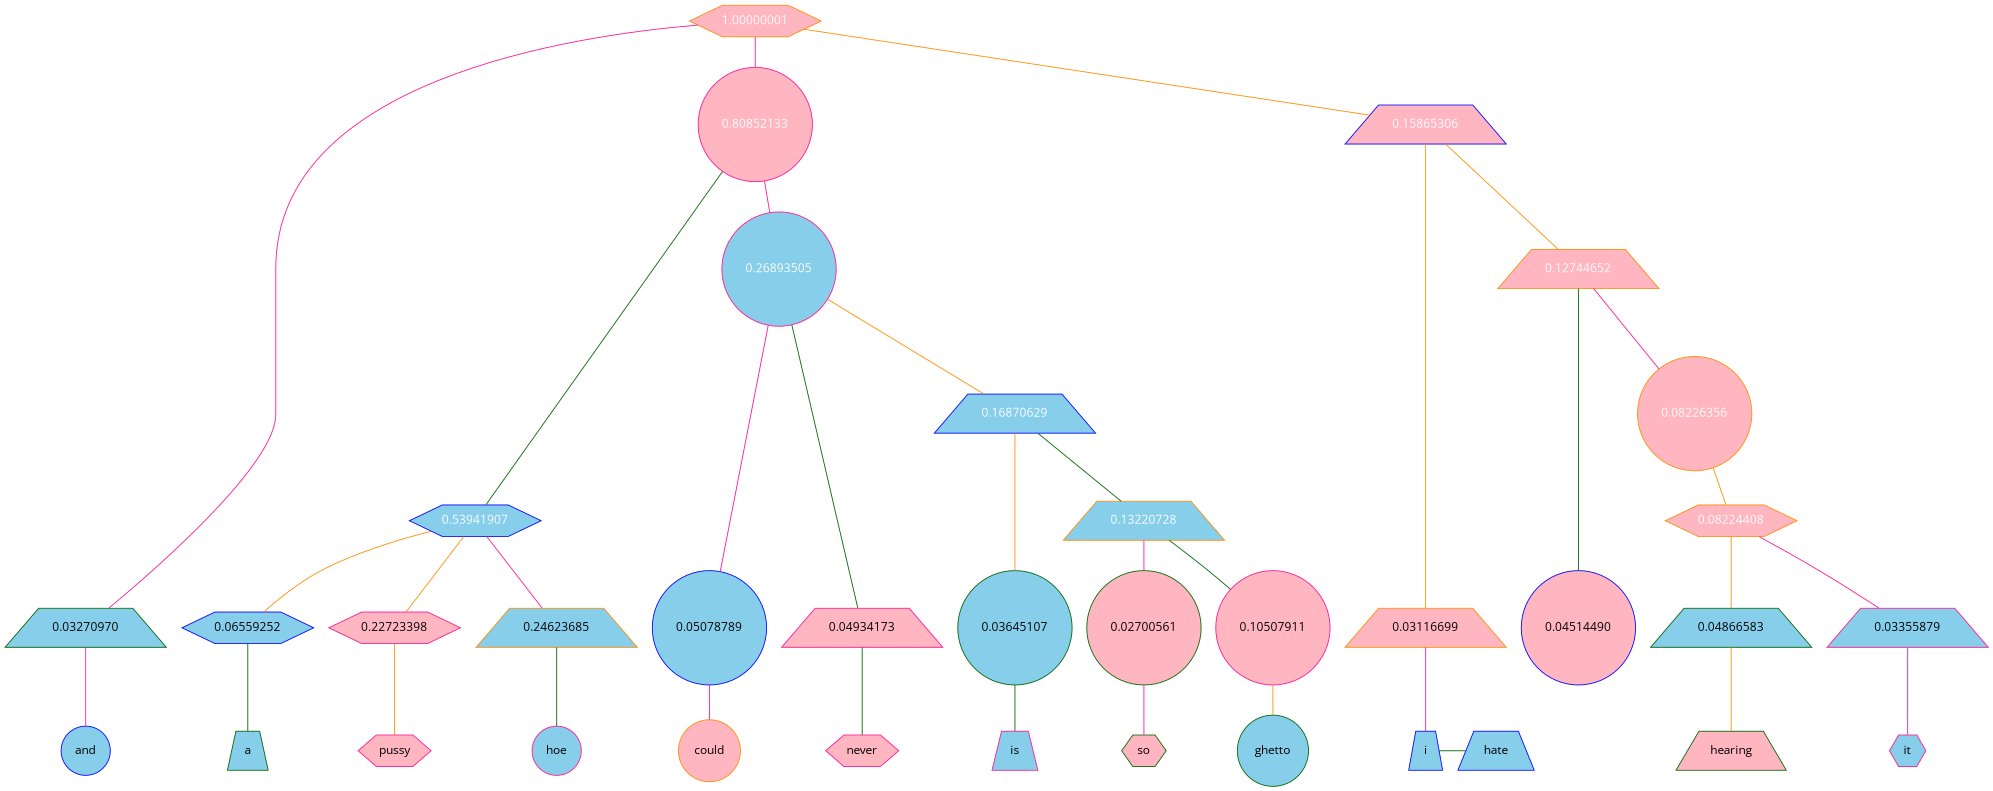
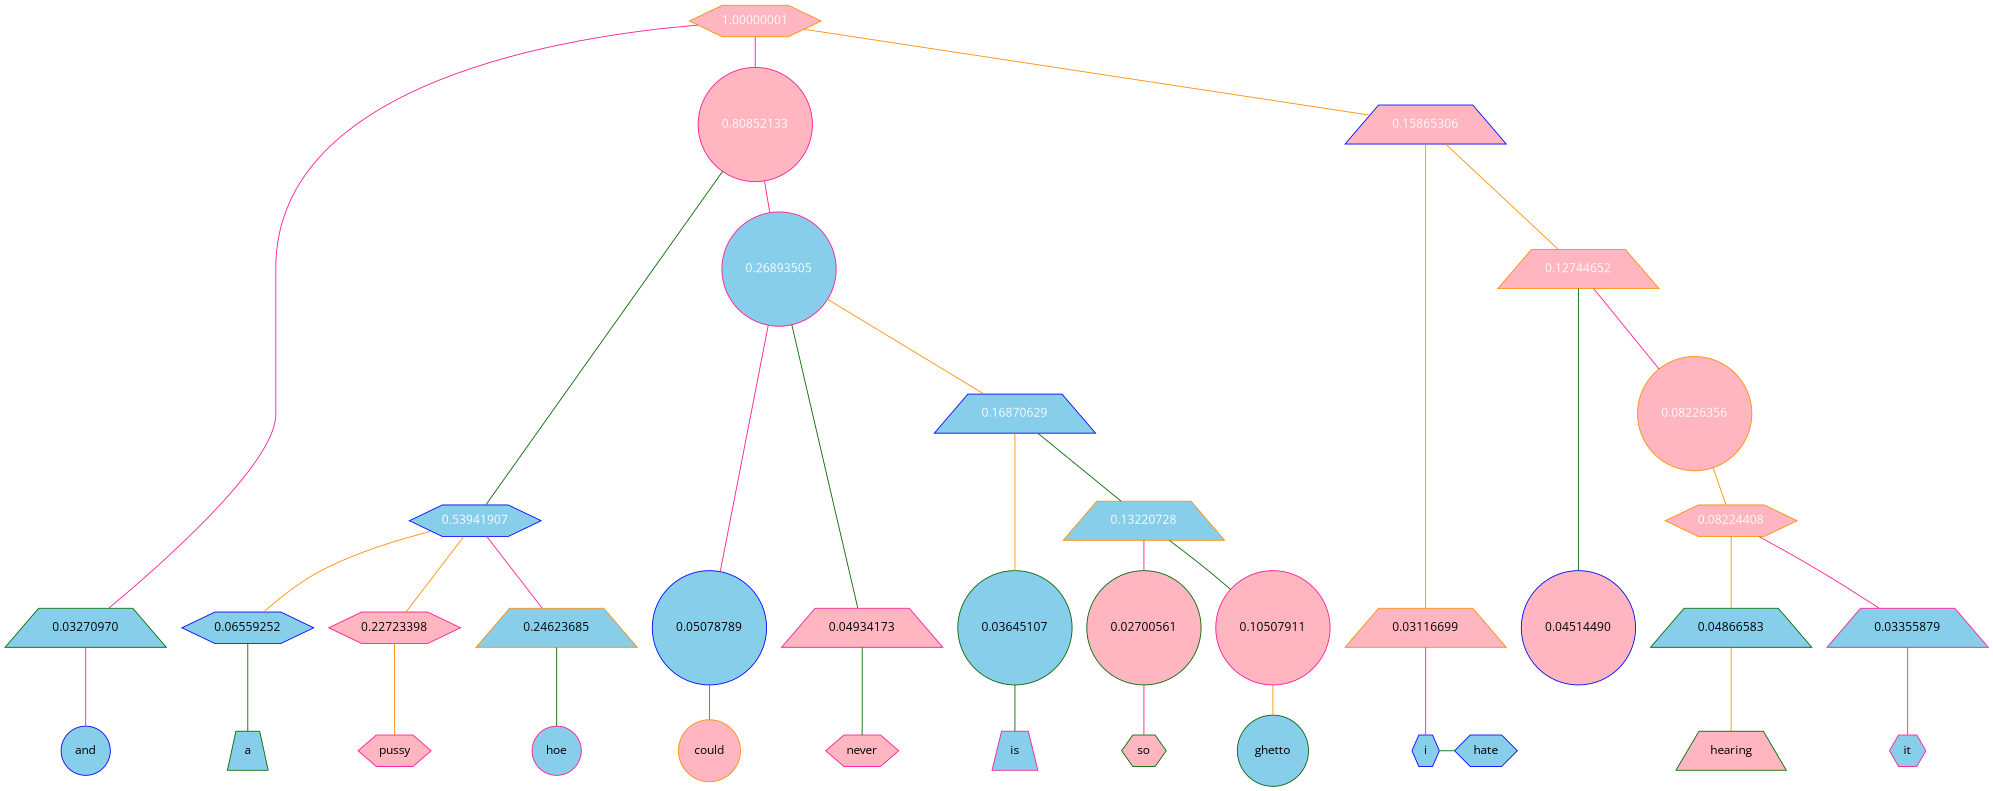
node "i": shape trapezium -> hexagon
node "hate": shape trapezium -> hexagon
